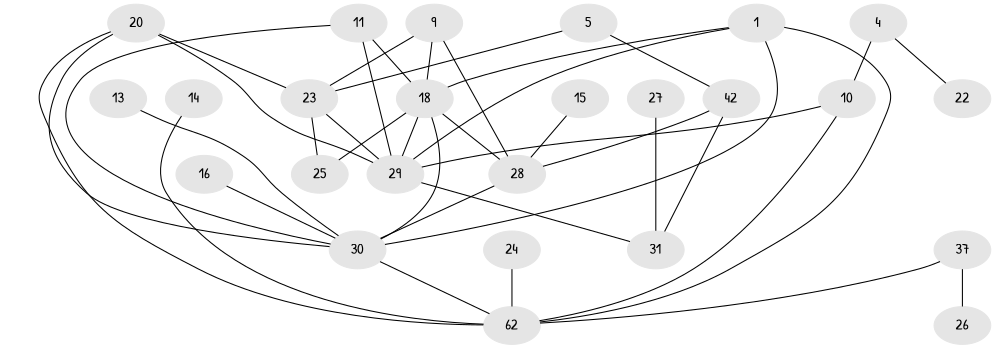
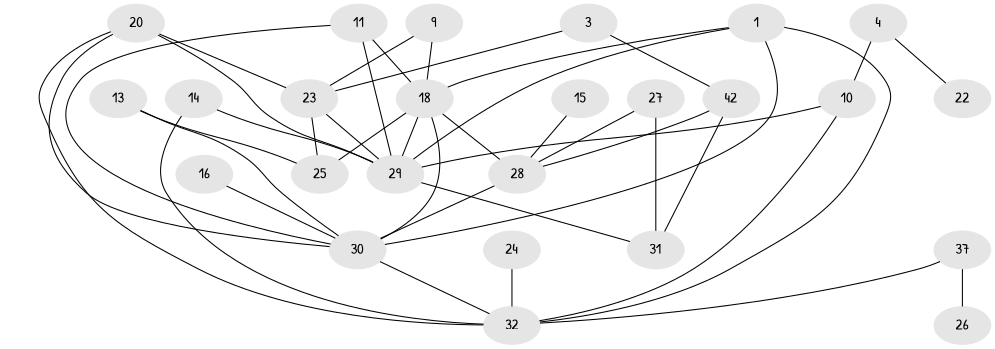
node "5": label "5" -> "3"
edge "9" -- "28": now "27" -- "28"
edge "14" -- "29": added
edge "13" -- "25": added
node "62": label "62" -> "32"
